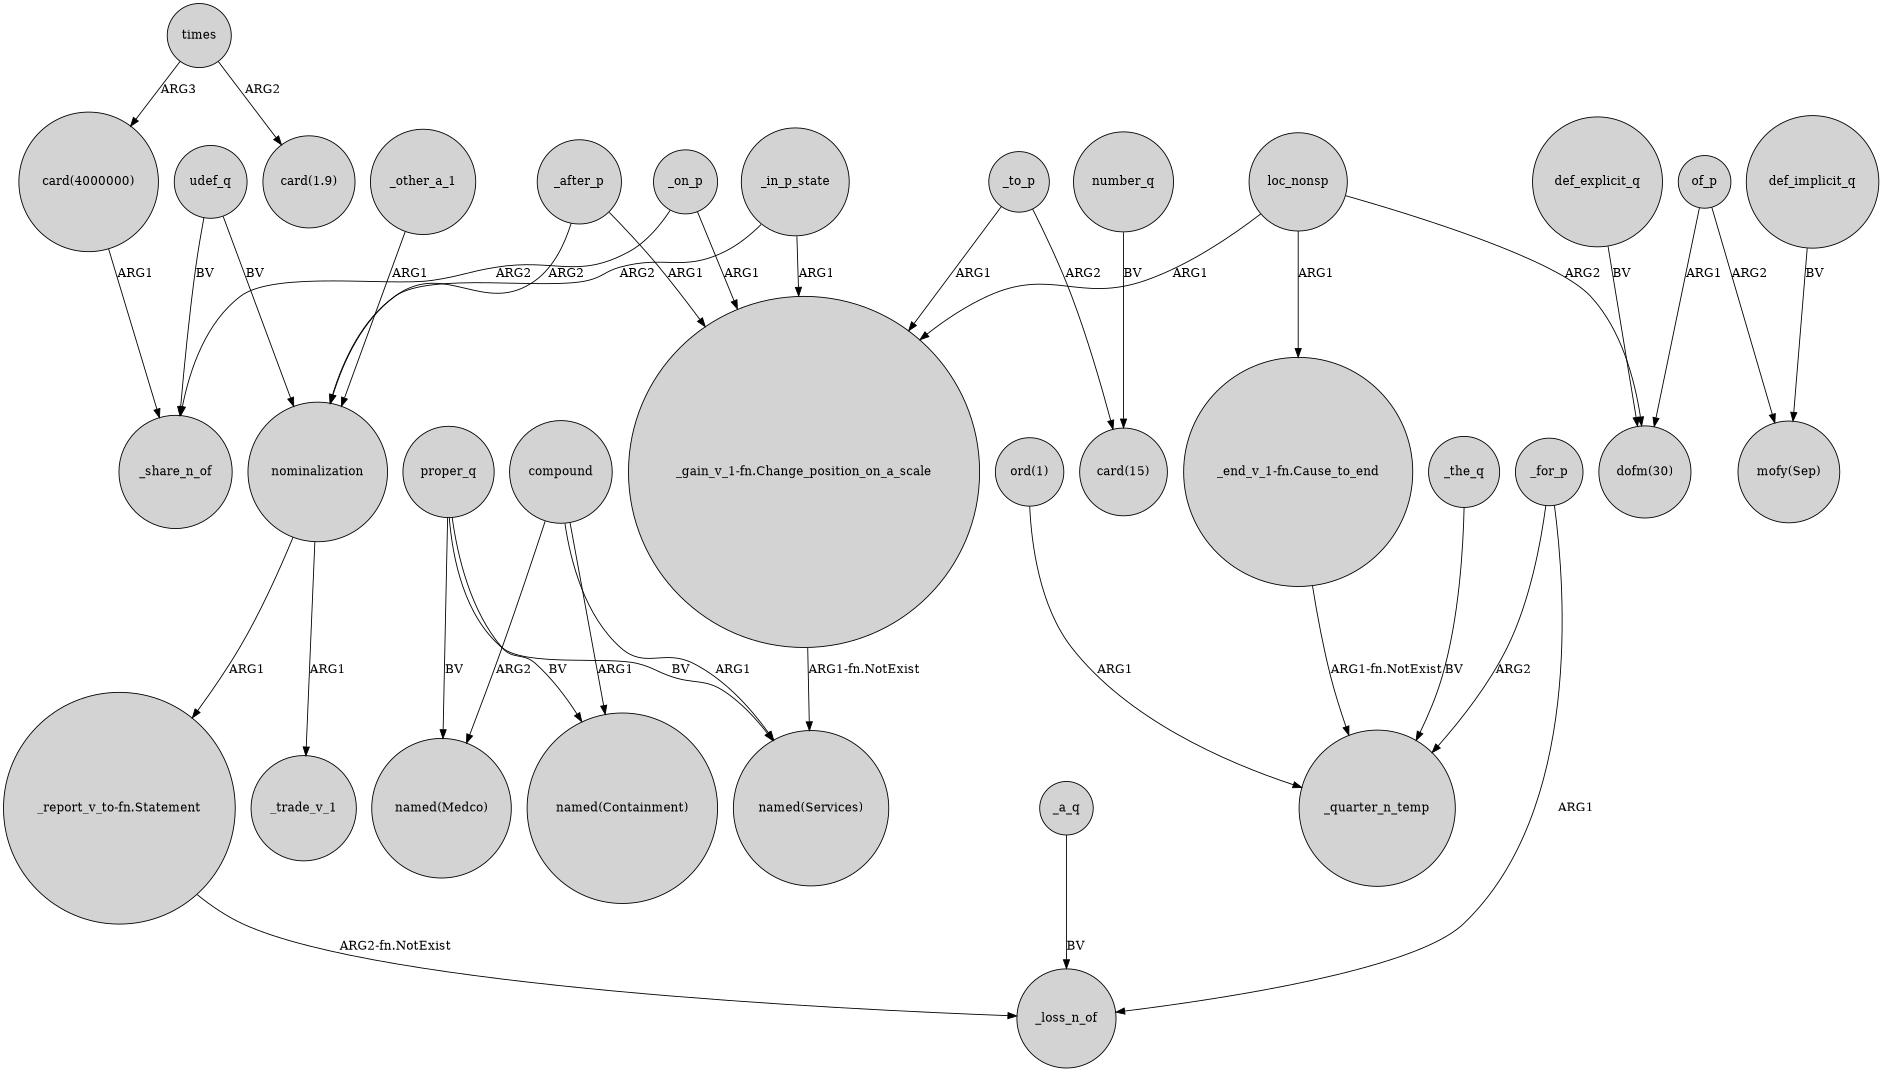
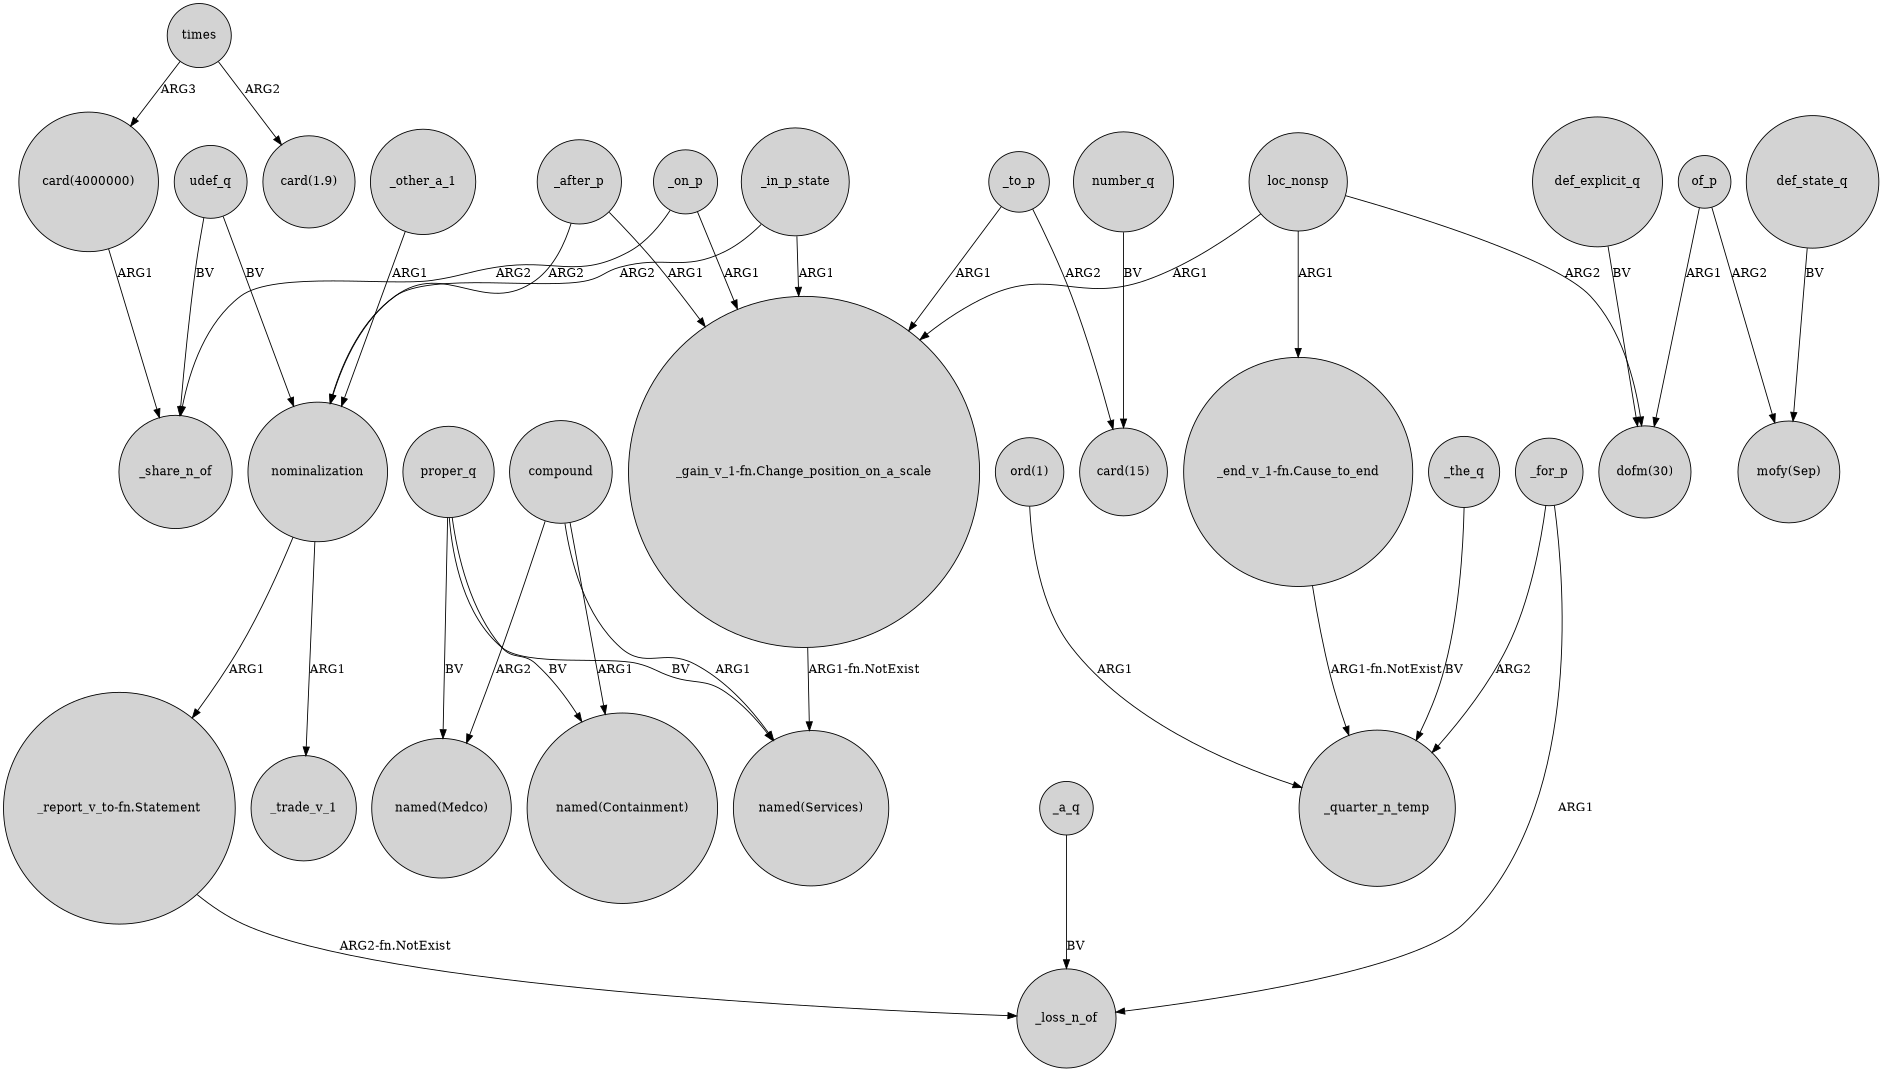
node "def_implicit_q": label "def_implicit_q" -> "def_state_q"
